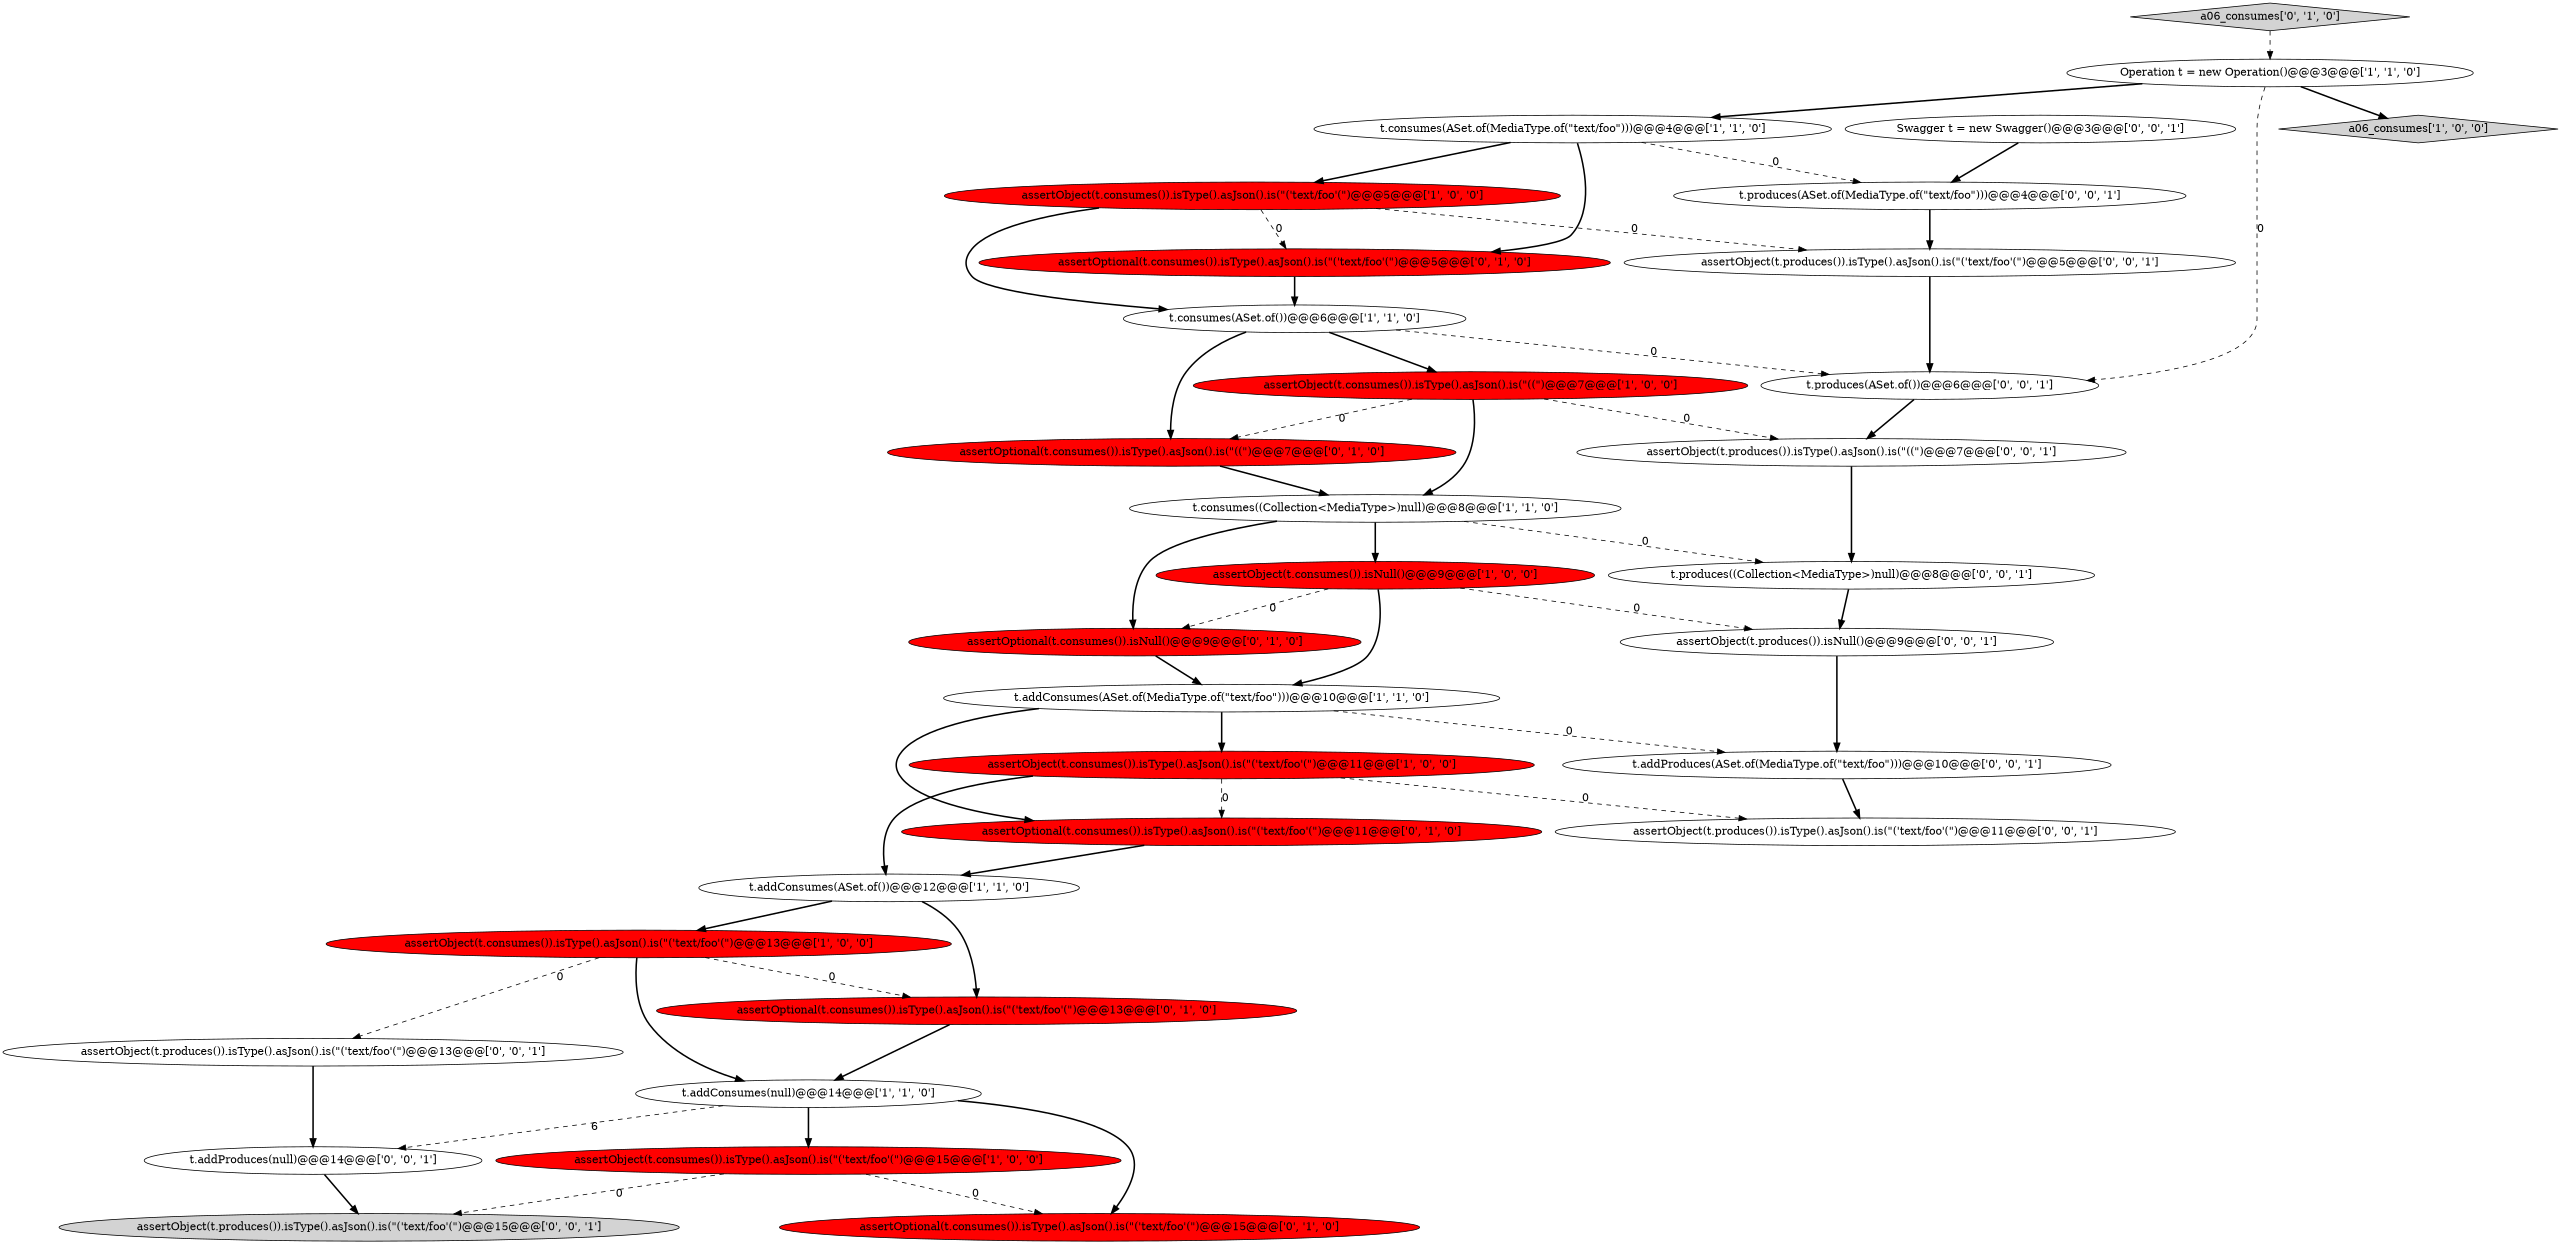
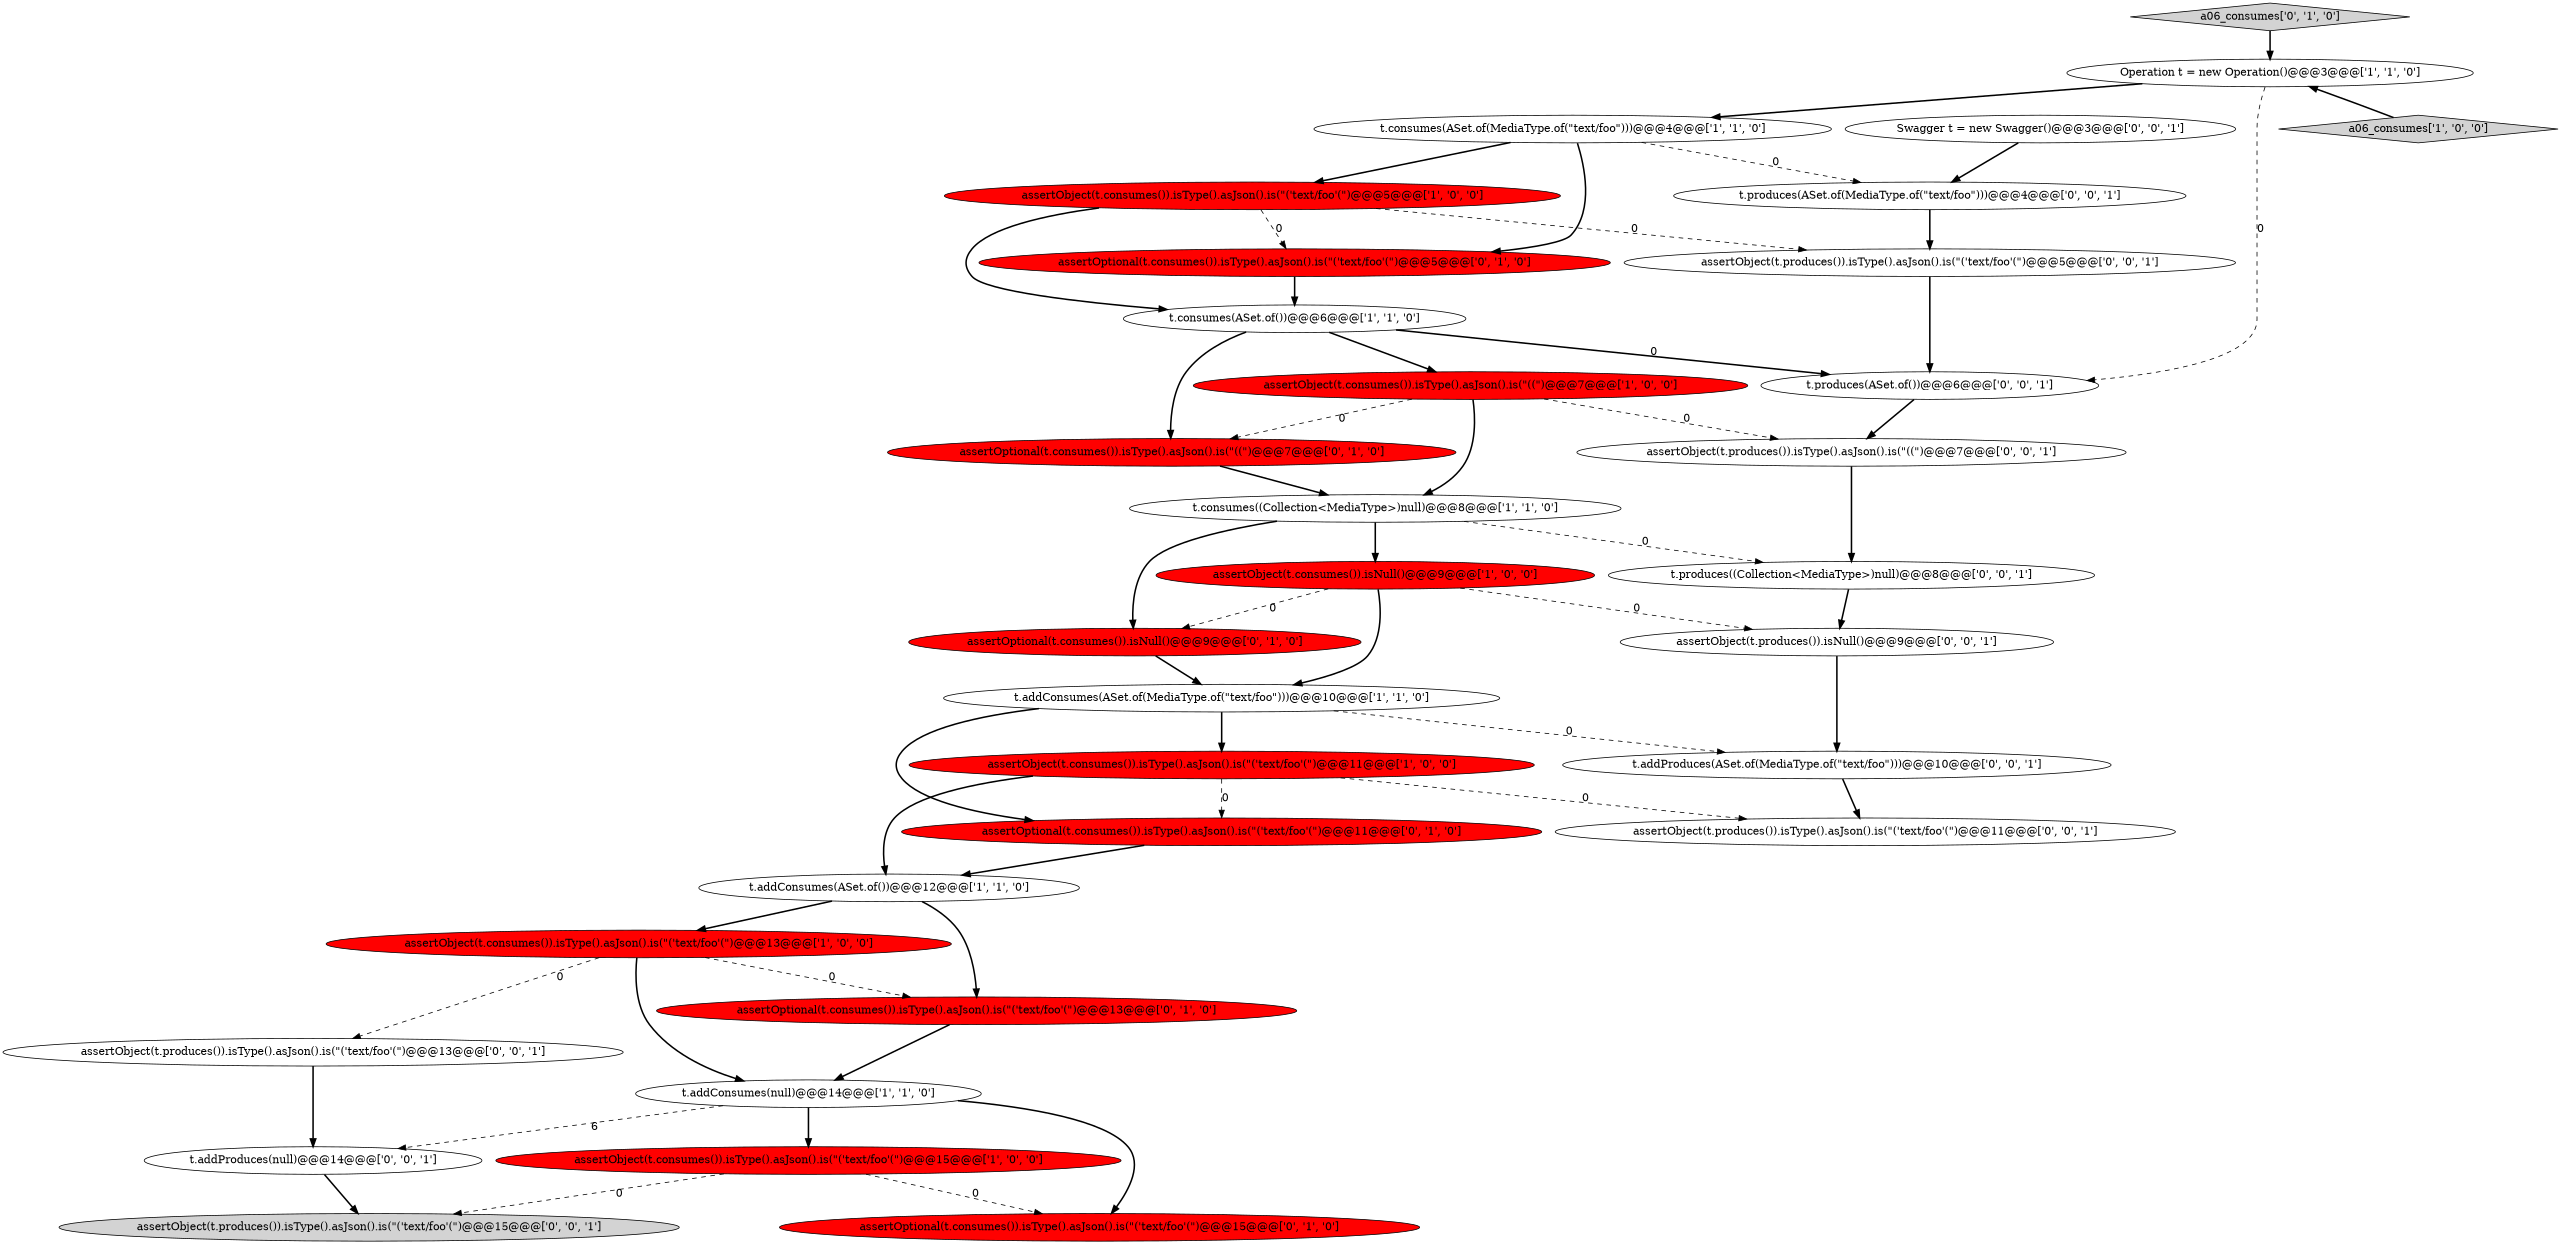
edge "a06_consumes['0', '1', '0']" -> "Operation t = new Operation()@@@3@@@['1', '1', '0']": style dashed -> bold
edge "Operation t = new Operation()@@@3@@@['1', '1', '0']" -> "a06_consumes['1', '0', '0']": reversed
edge "t.consumes(ASet.of())@@@6@@@['1', '1', '0']" -> "t.produces(ASet.of())@@@6@@@['0', '0', '1']": style dashed -> bold
